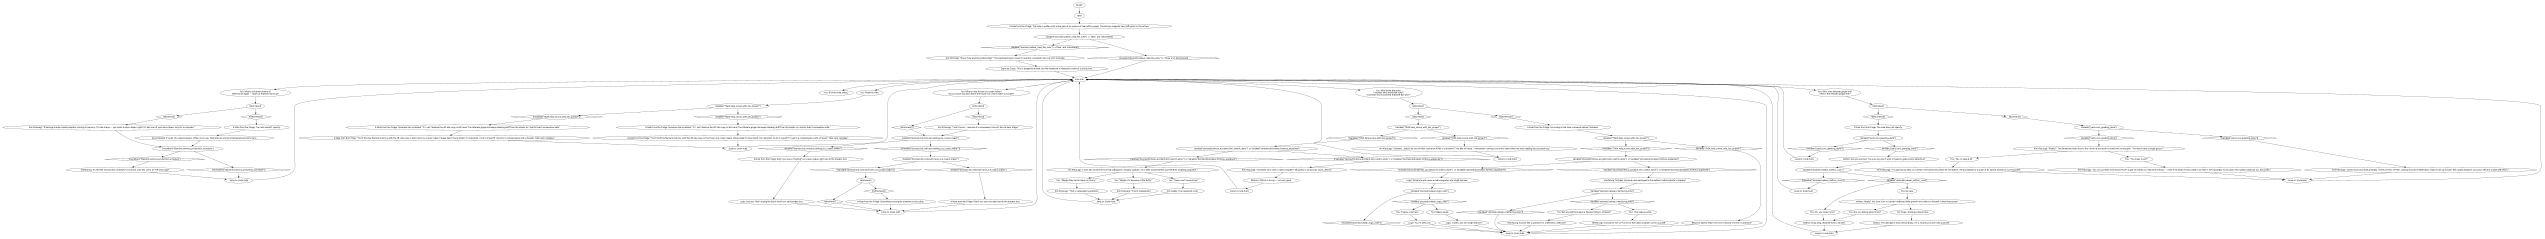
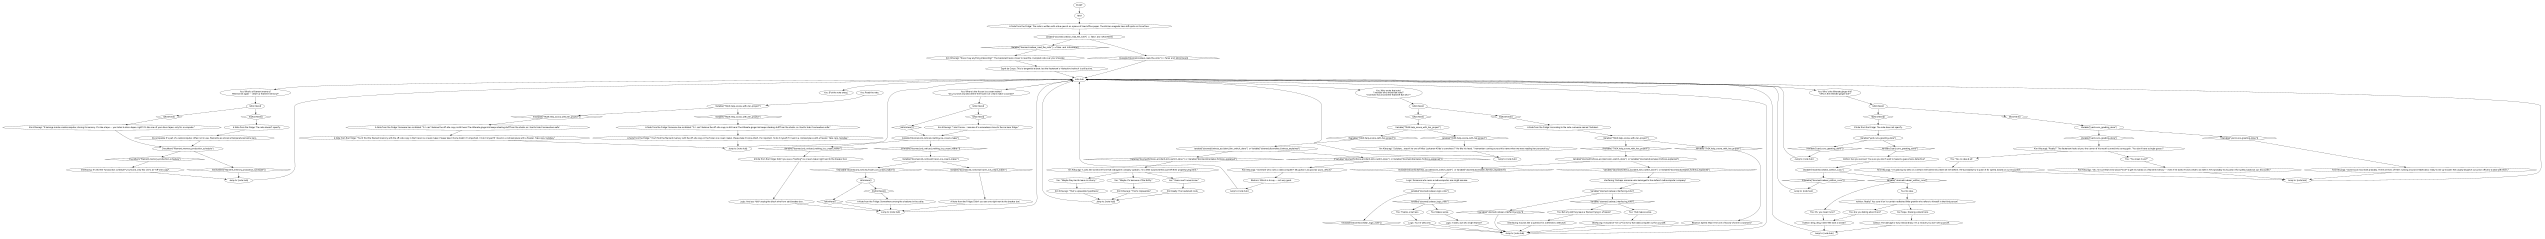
edge "note hub" -> "You: Read the note.": removed
node "Volition: Ding, ding, ding! We have a winner!": label "Volition: Ding, ding, ding! We have a winner!" -> "Volition: Ding, ding, listen! We have a winner!"
